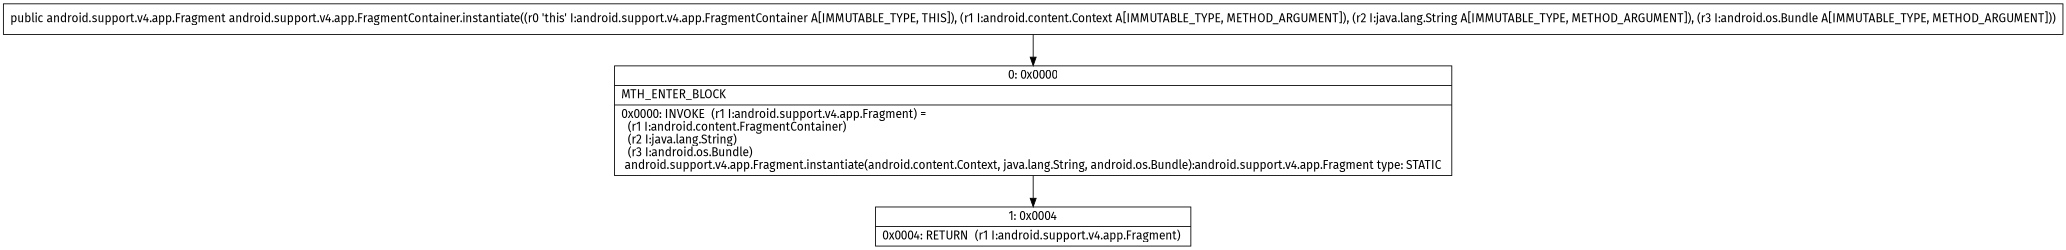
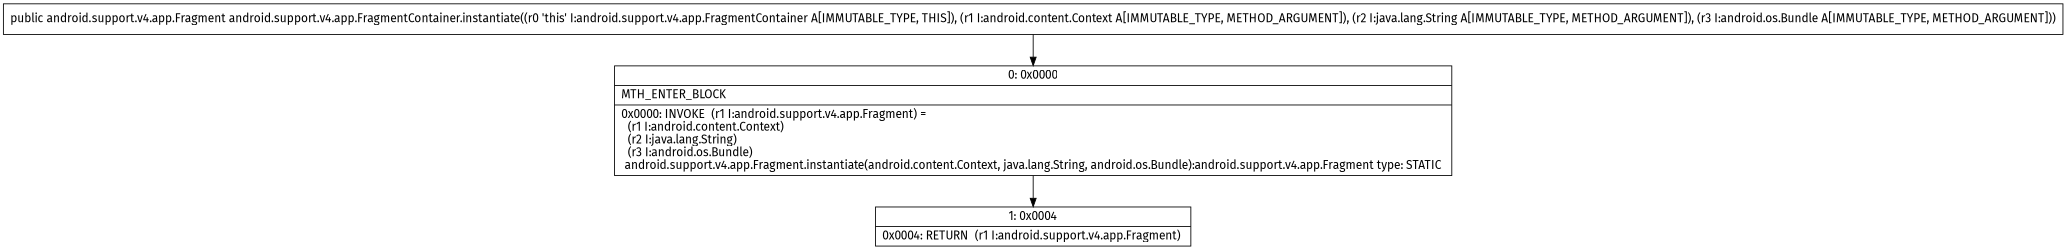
node "0: 0x0000": text "(r1 I:android.content.FragmentContainer)" -> "(r1 I:android.content.Context)"
